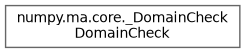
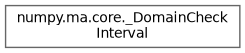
node "numpy.ma.core._DomainCheck DomainCheck": label "numpy.ma.core._DomainCheck DomainCheck" -> "numpy.ma.core._DomainCheck Interval"
